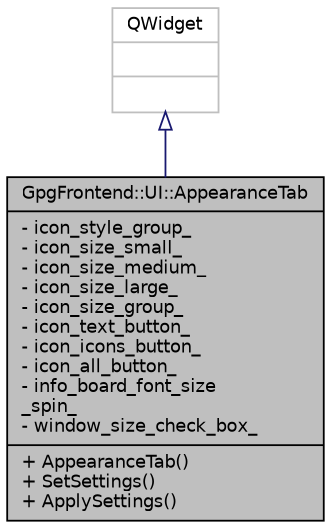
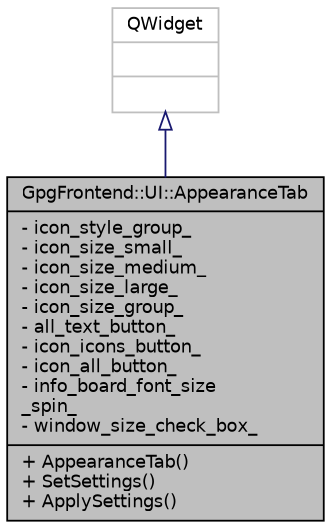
node "GpgFrontend::UI::AppearanceTab": text "- icon_text_button_" -> "- all_text_button_"
